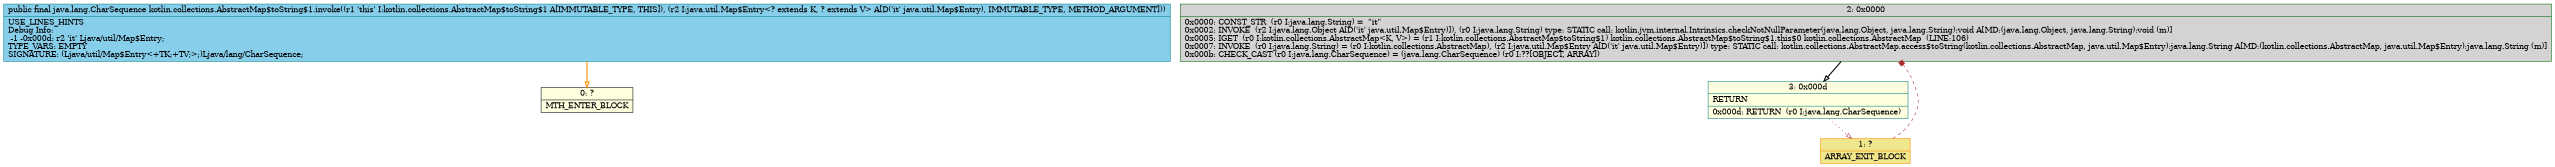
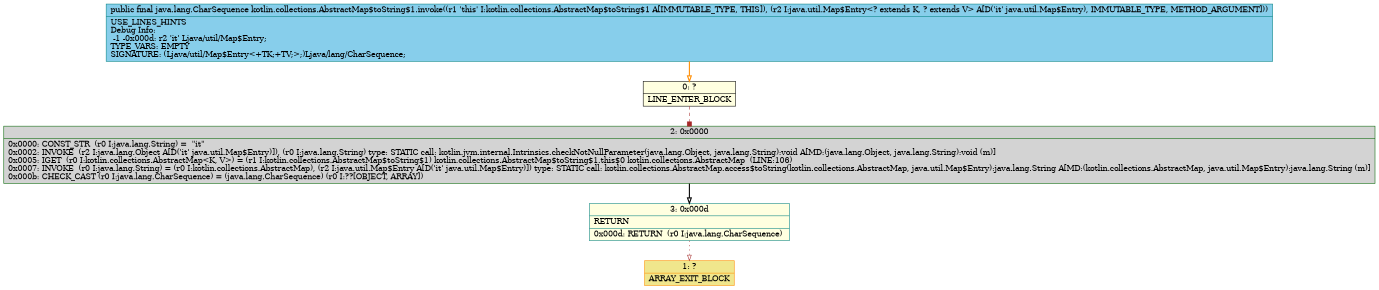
edge "1: ?" -> "2: 0x0000": now "0: ?" -> "2: 0x0000"
node "0: ?": text "MTH_ENTER_BLOCK" -> "LINE_ENTER_BLOCK"
